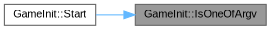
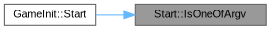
node "GameInit::IsOneOfArgv": label "GameInit::IsOneOfArgv" -> "Start::IsOneOfArgv"
